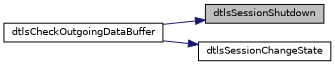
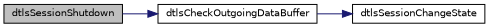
edge "dtlsCheckOutgoingDataBuffer" -> "dtlsSessionShutdown": reversed
